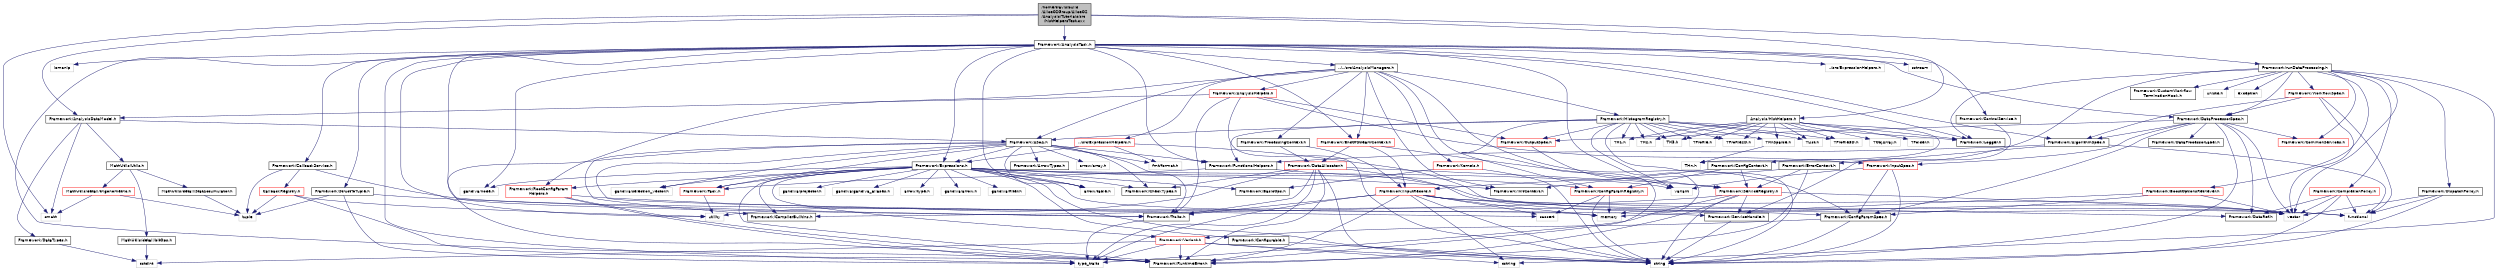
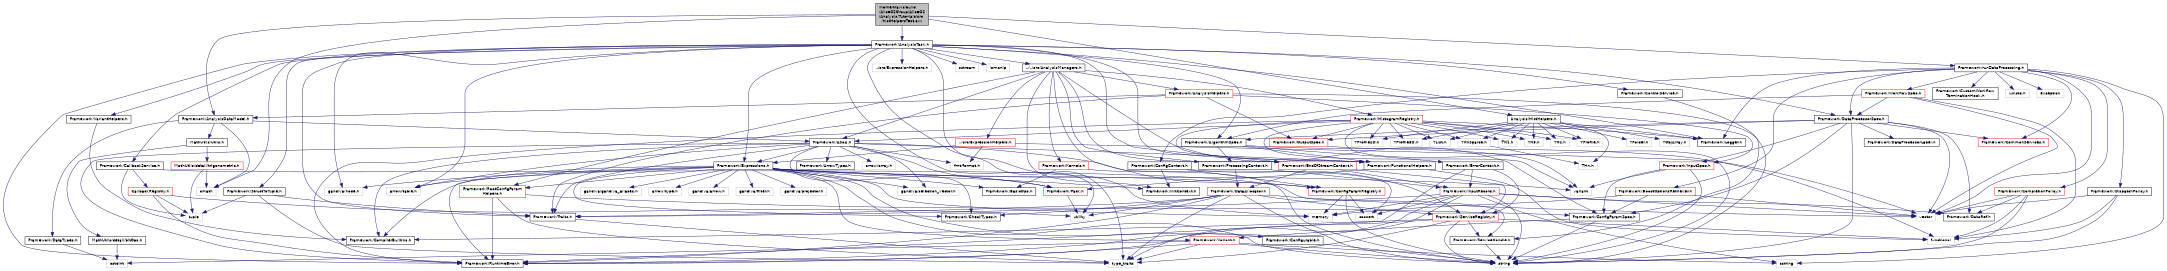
node "Framework/VariantHelpers.h": added
node "Framework/HistogramRegistry.h": color black -> red
edge "Framework/AlgorithmSpec.h" -> "Framework/ProcessingContext.h": added
node "MathUtils/detail/StatAccumulator.h": removed
